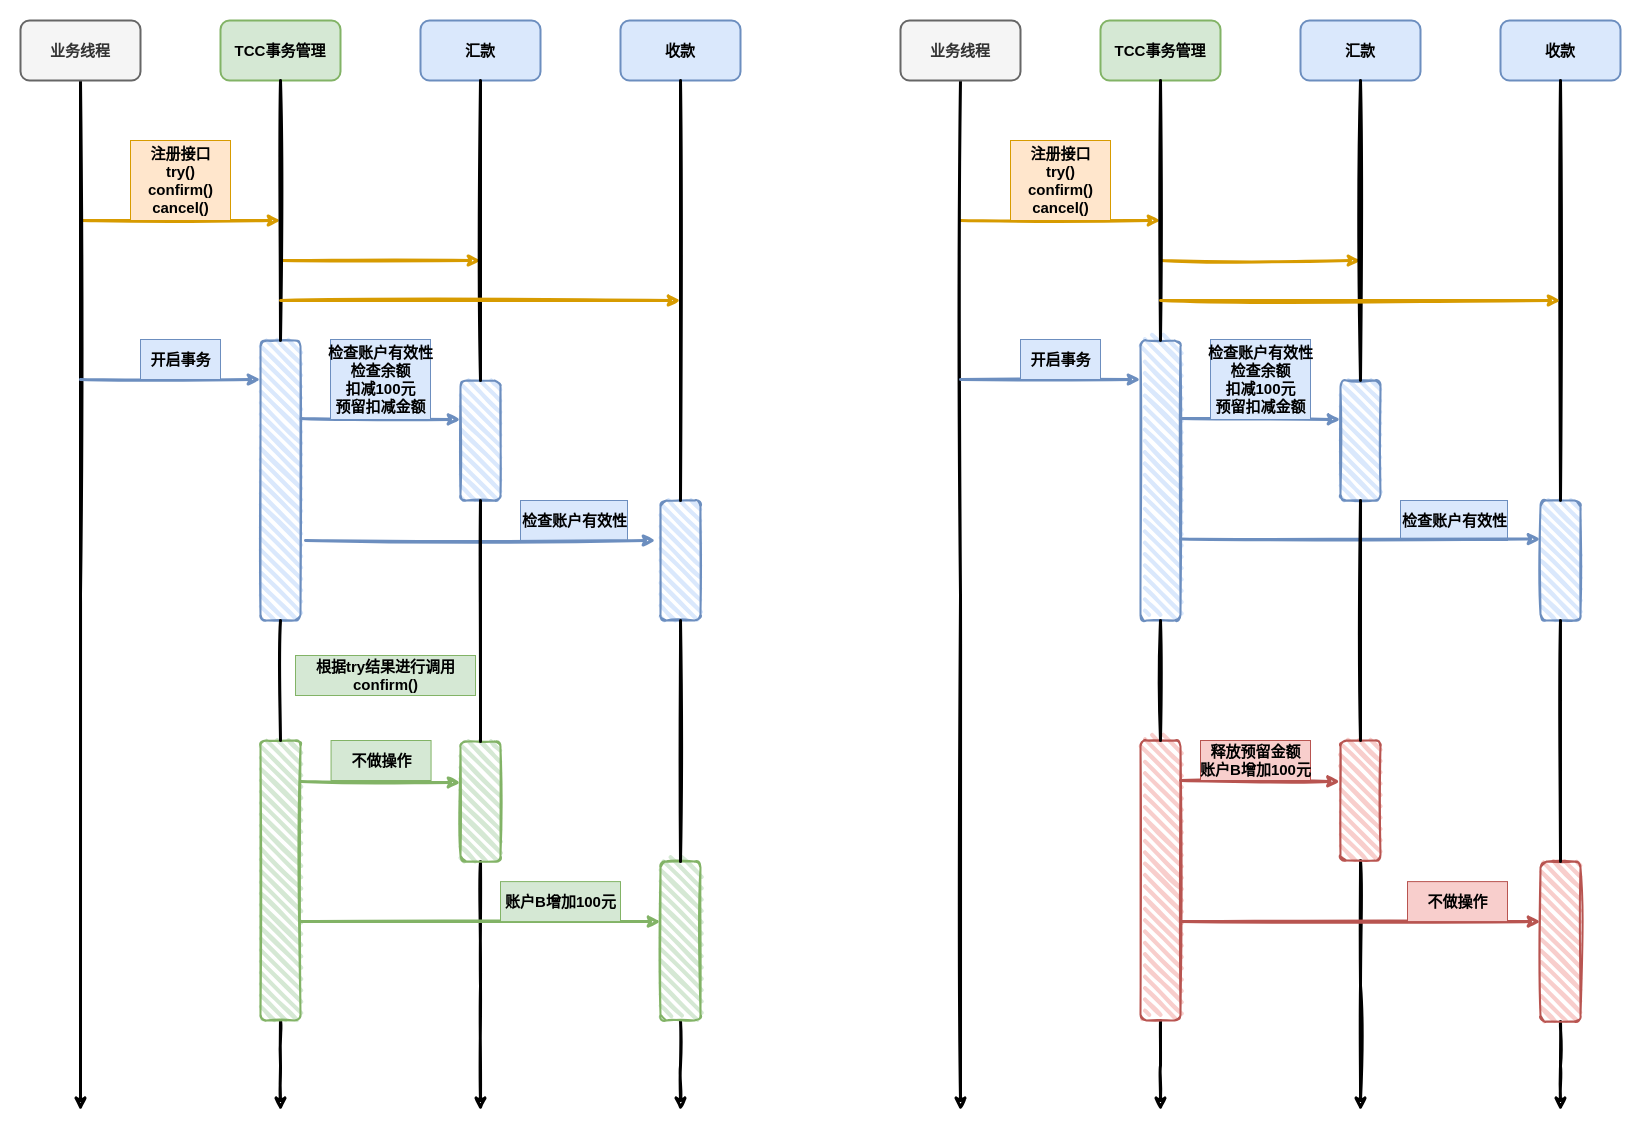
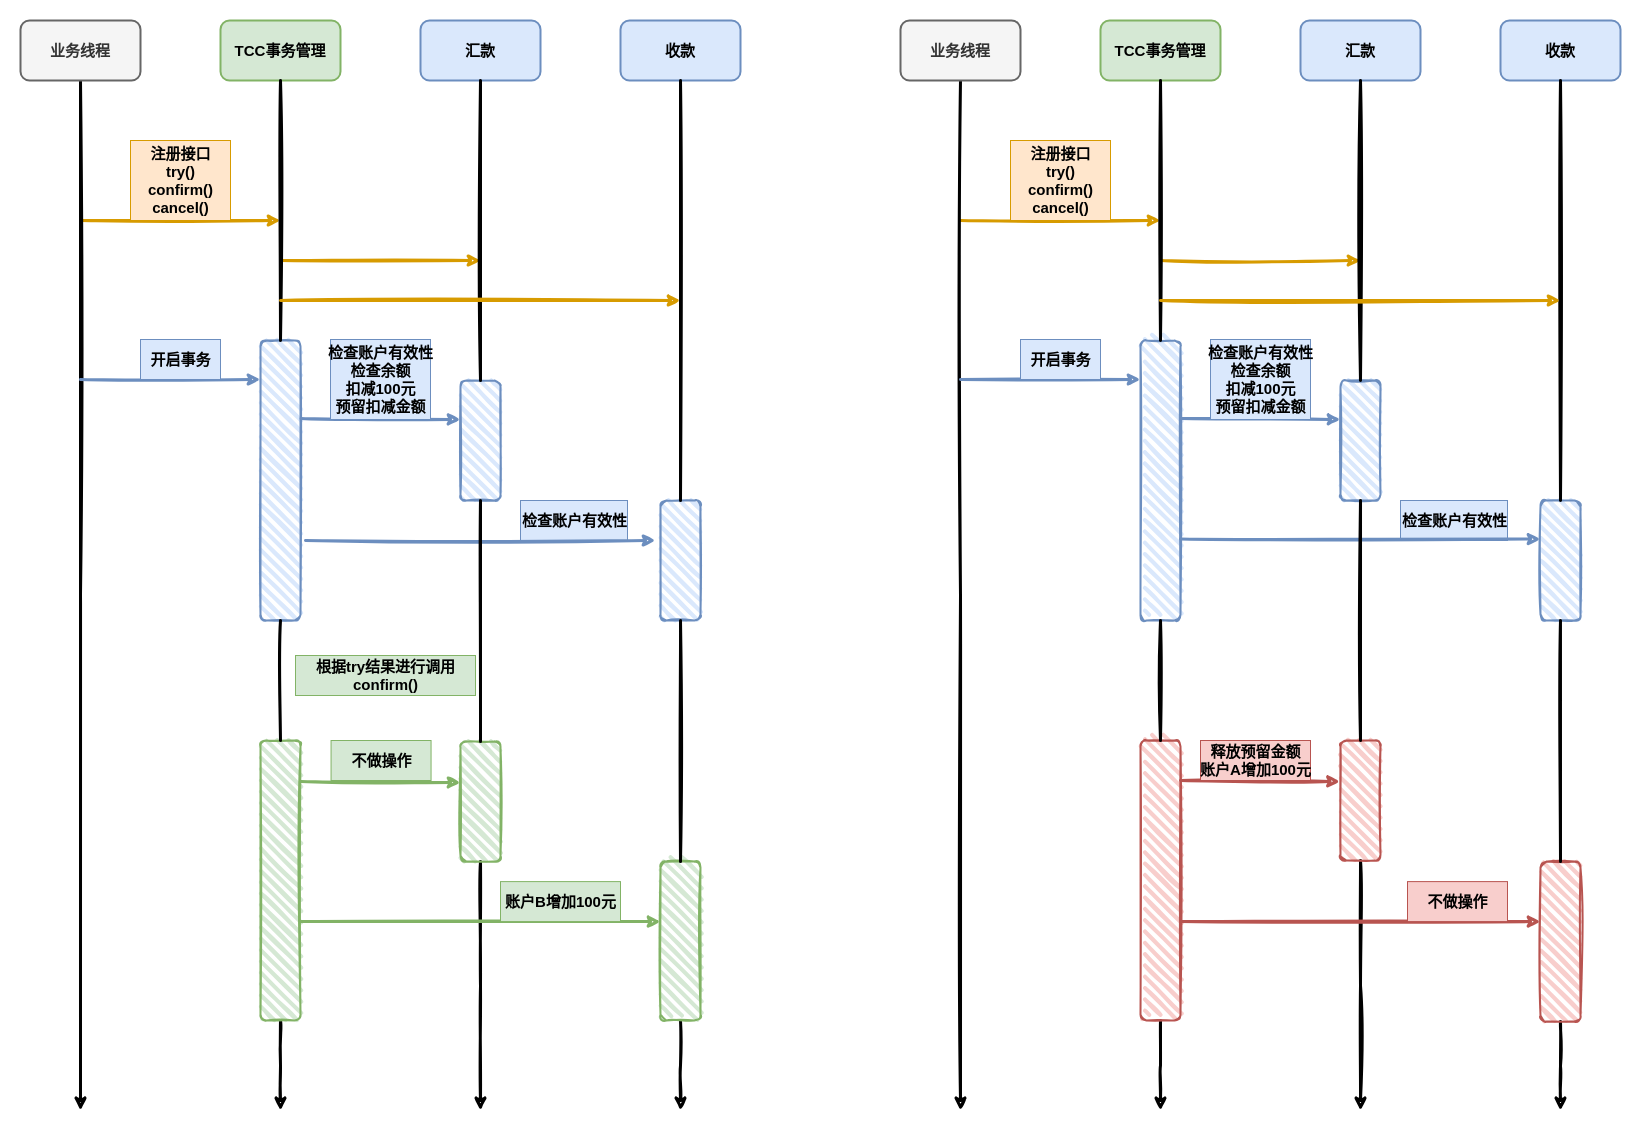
node "释放预留金额 账户B增加100元": label "释放预留金额 账户B增加100元" -> "释放预留金额 账户A增加100元"
